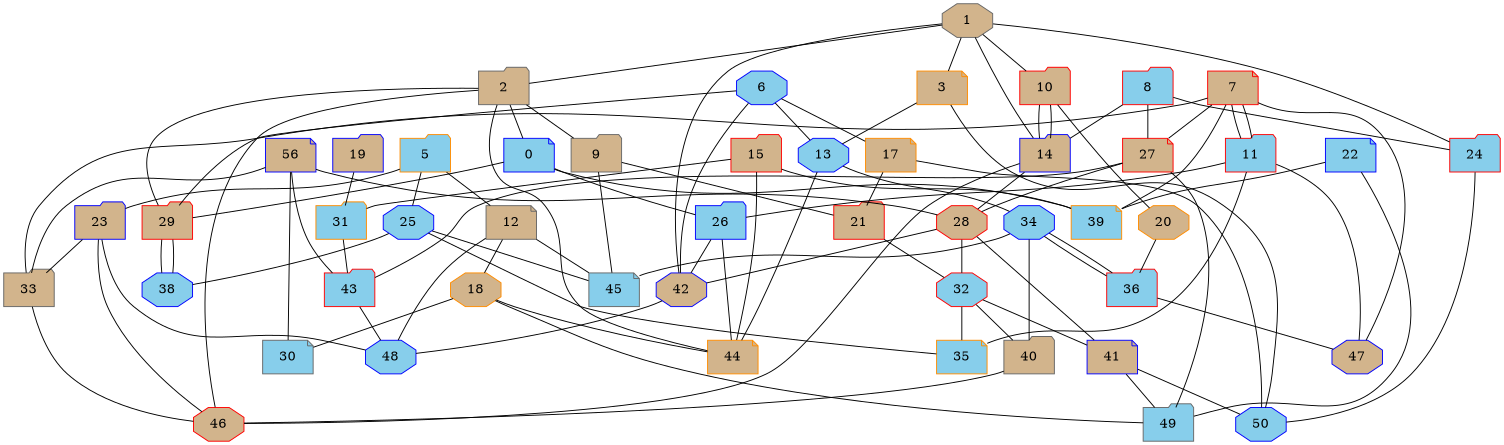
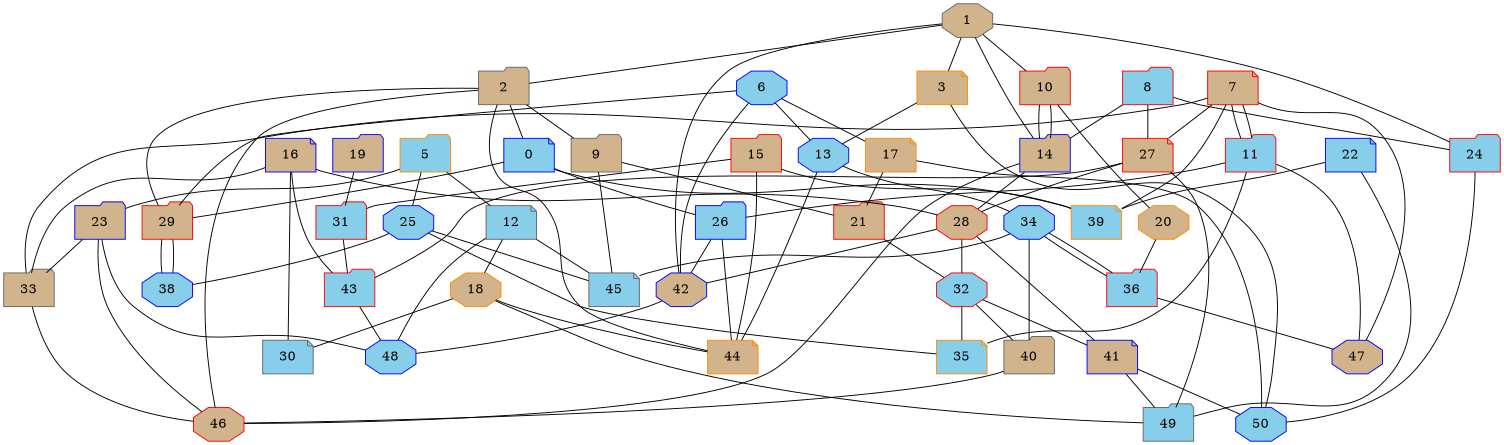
node "56": label "56" -> "16"
node "31": color darkorange -> red
node "12": fillcolor tan -> skyblue
